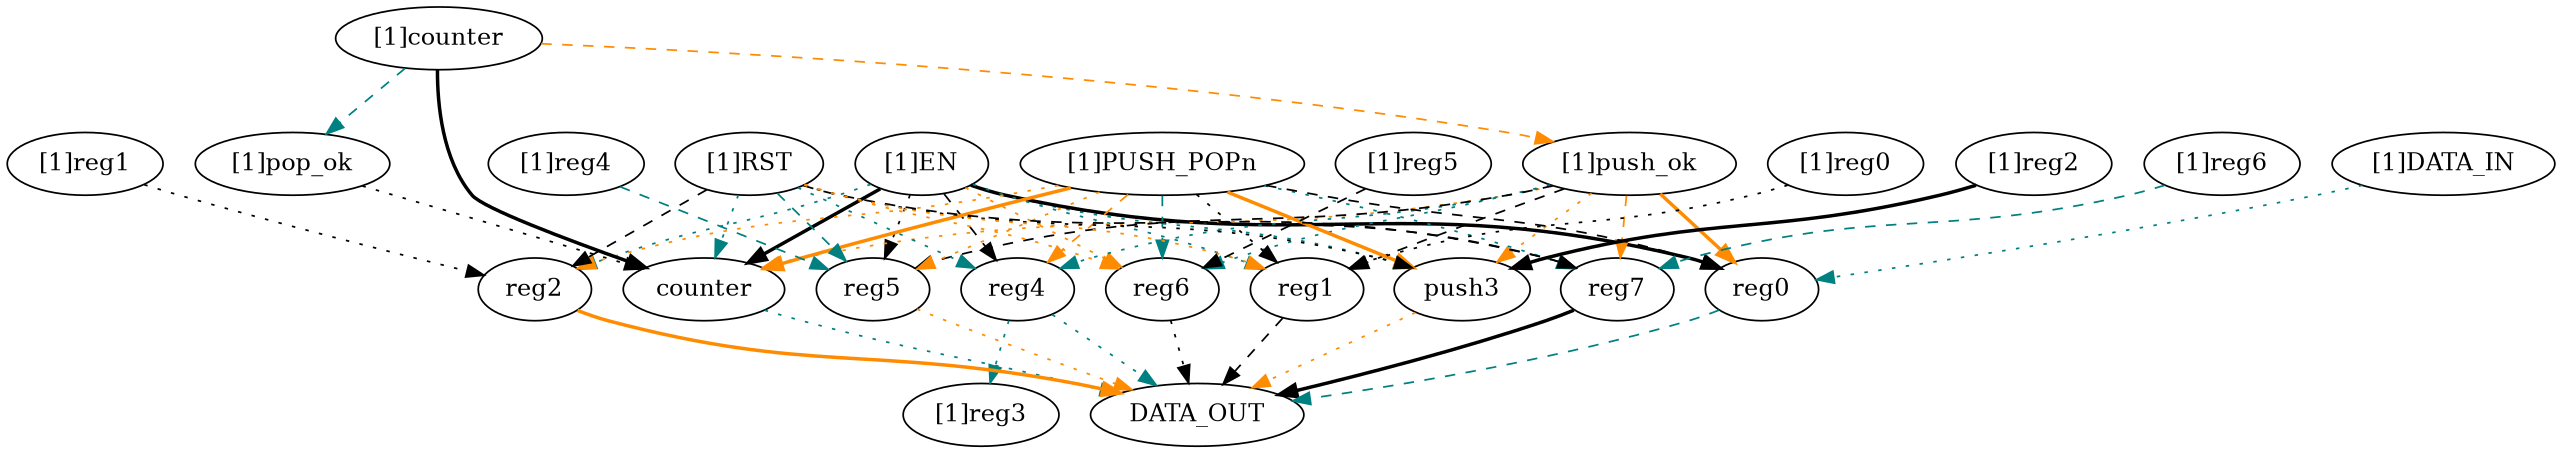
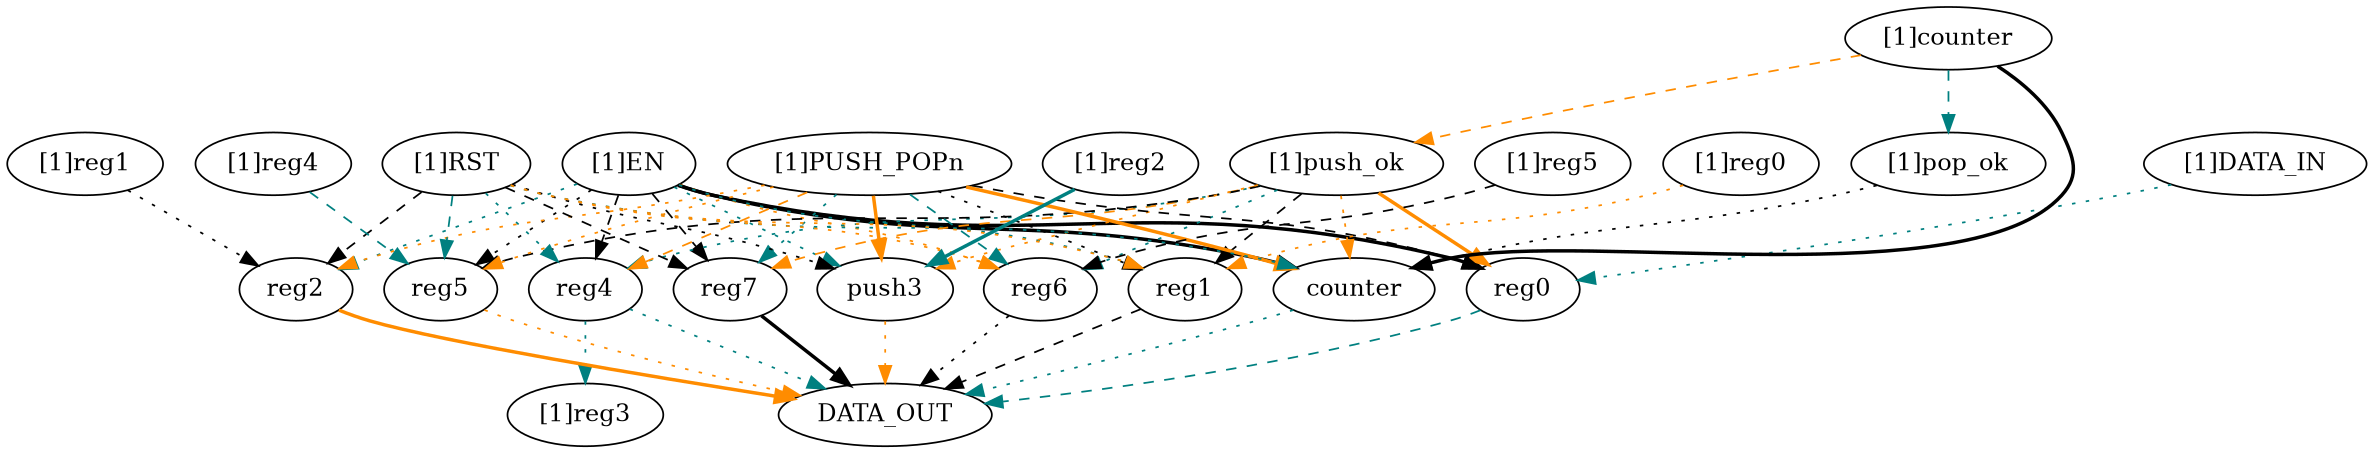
node "[1]reg6": removed
edge "[1]reg0" -> "reg1": color black -> darkorange
edge "[1]reg2" -> "push3": color black -> teal
